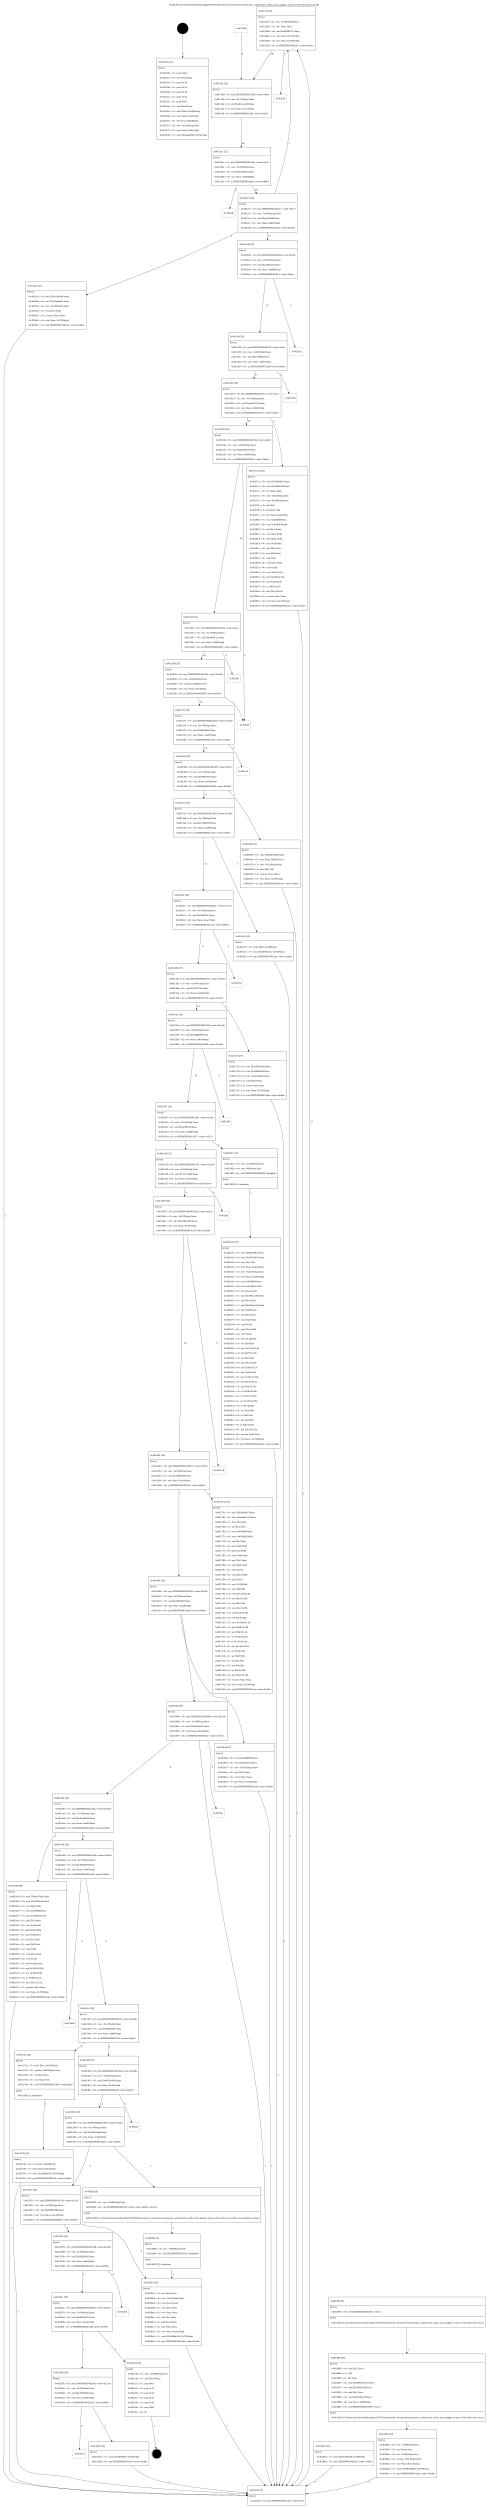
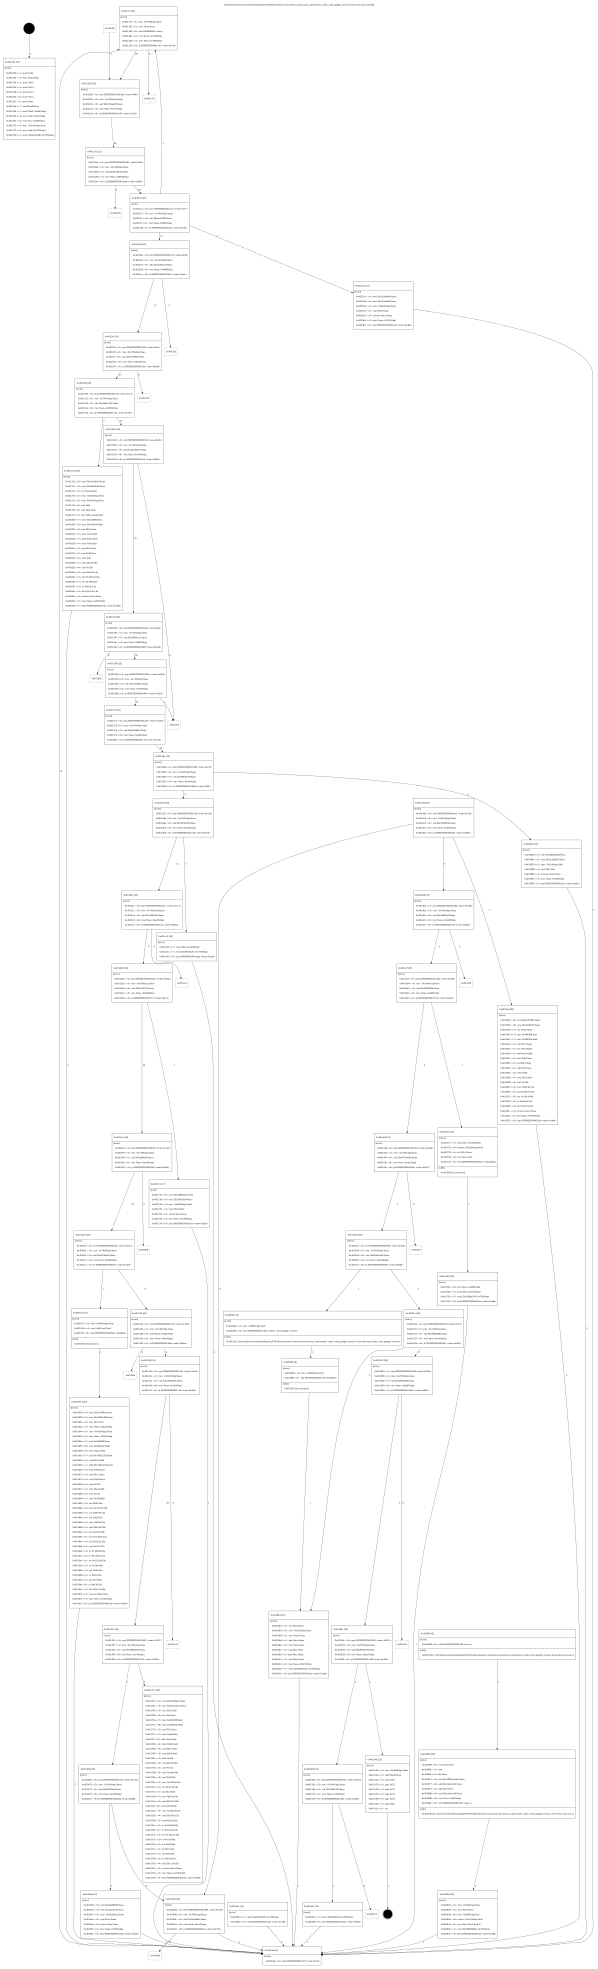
node "0x401c79": removed
edge "0x401484 [25]" -> "0x40149d [25]": reversed
